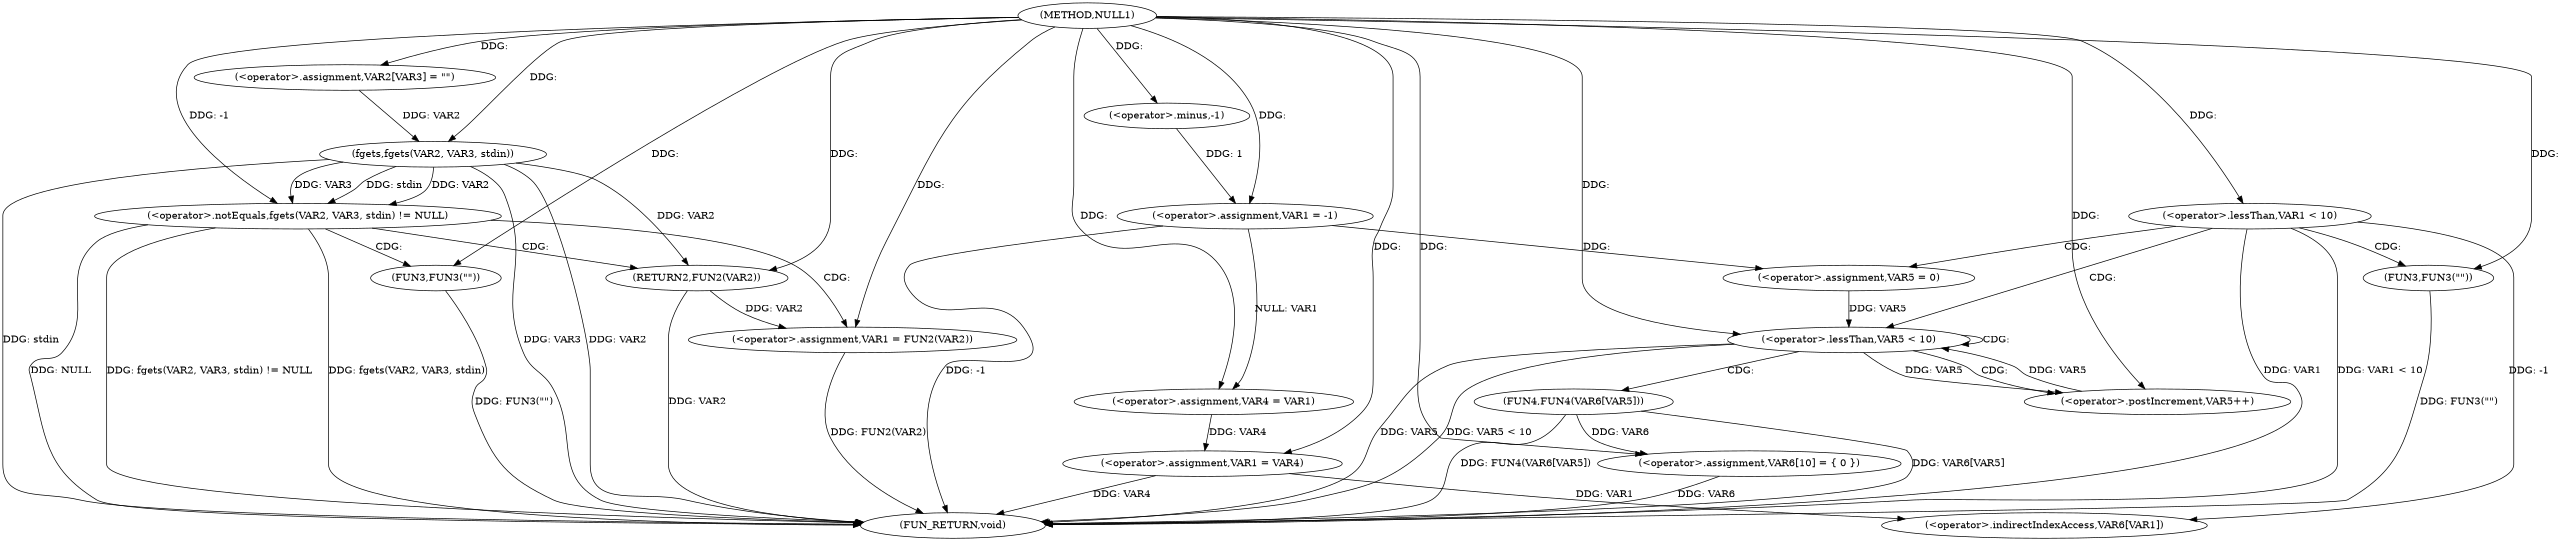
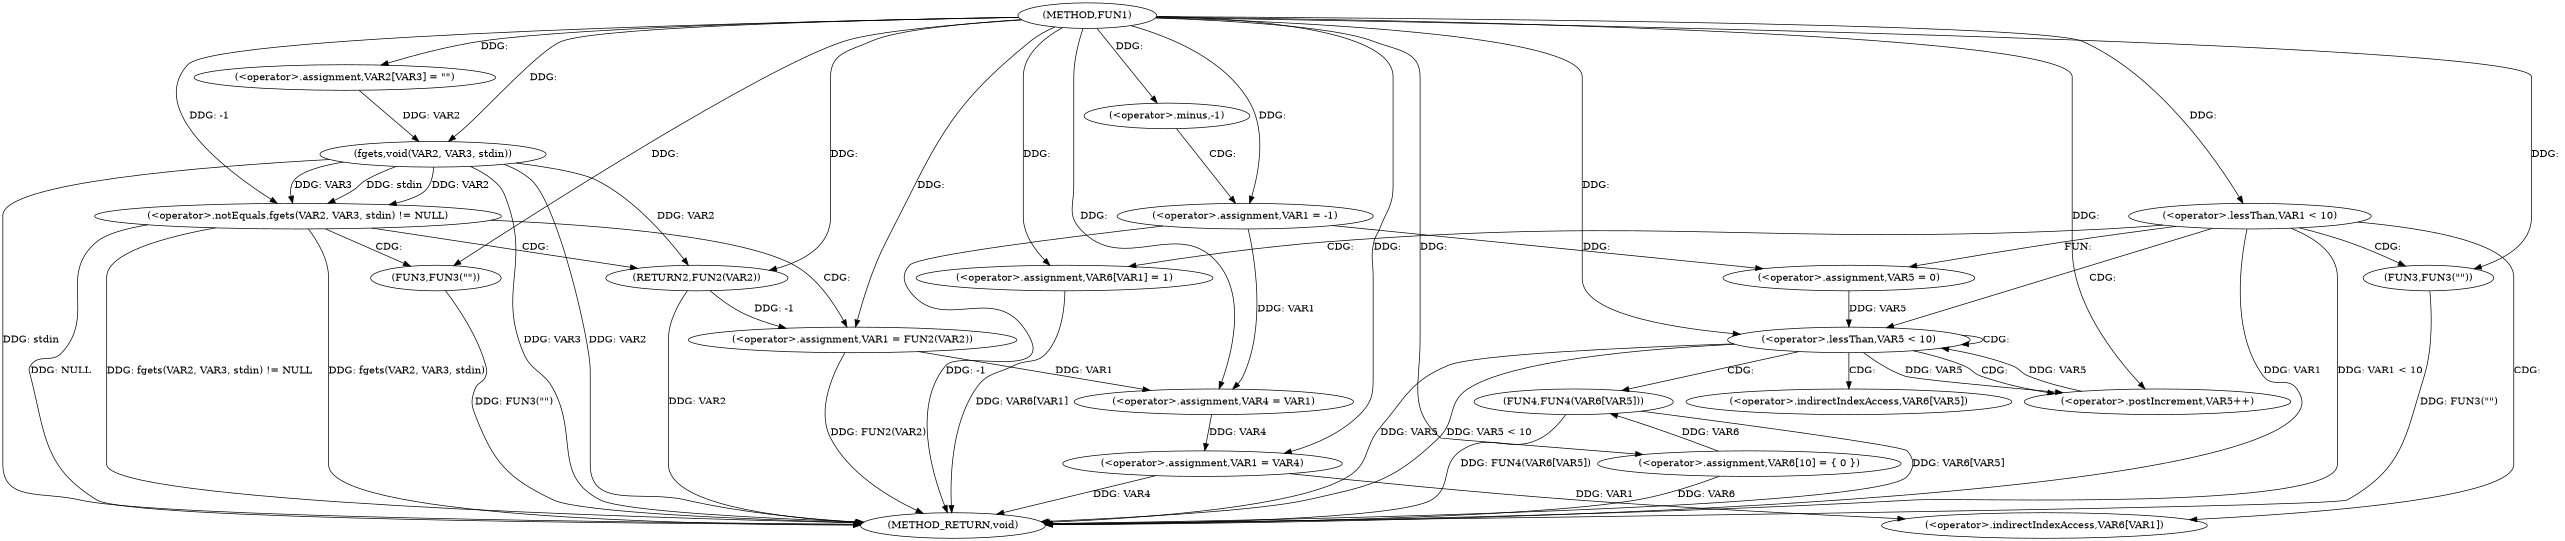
node "(METHOD,NULL1)": label "(METHOD,NULL1)" -> "(METHOD,FUN1)"
node "(fgets,fgets(VAR2, VAR3, stdin))": label "(fgets,fgets(VAR2, VAR3, stdin))" -> "(fgets,void(VAR2, VAR3, stdin))"
edge "(<operator>.minus,-1)" -> "(<operator>.assignment,VAR1 = -1)": label "DDG: 1" -> "CDG: "
edge "(<operator>.lessThan,VAR1 < 10)" -> "(<operator>.assignment,VAR5 = 0)": label "CDG: " -> "FUN: "
node "(<operator>.assignment,VAR6[VAR1] = 1)": added
edge "(RETURN2,FUN2(VAR2))" -> "(<operator>.assignment,VAR1 = FUN2(VAR2))": label "DDG: VAR2" -> "DDG: -1"
edge "(<operator>.assignment,VAR1 = -1)" -> "(<operator>.assignment,VAR4 = VAR1)": label "NULL: VAR1" -> "DDG: VAR1"
edge "(<operator>.assignment,VAR1 = FUN2(VAR2))" -> "(<operator>.assignment,VAR4 = VAR1)": added, label "DDG: VAR1"
edge "(<operator>.lessThan,VAR1 < 10)" -> "(<operator>.indirectIndexAccess,VAR6[VAR1])": label "DDG: -1" -> "CDG: "
node "(<operator>.indirectIndexAccess,VAR6[VAR5])": added
edge "(FUN4,FUN4(VAR6[VAR5]))" -> "(<operator>.assignment,VAR6[10] = { 0 })": reversed
node "(FUN_RETURN,void)": label "(FUN_RETURN,void)" -> "(METHOD_RETURN,void)"
